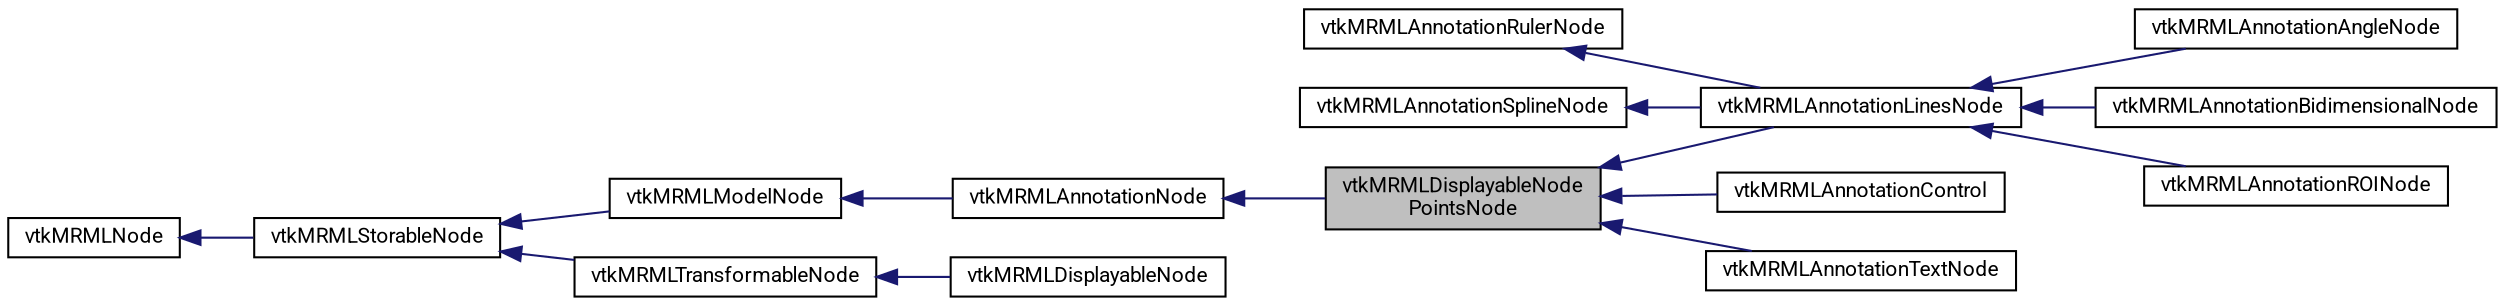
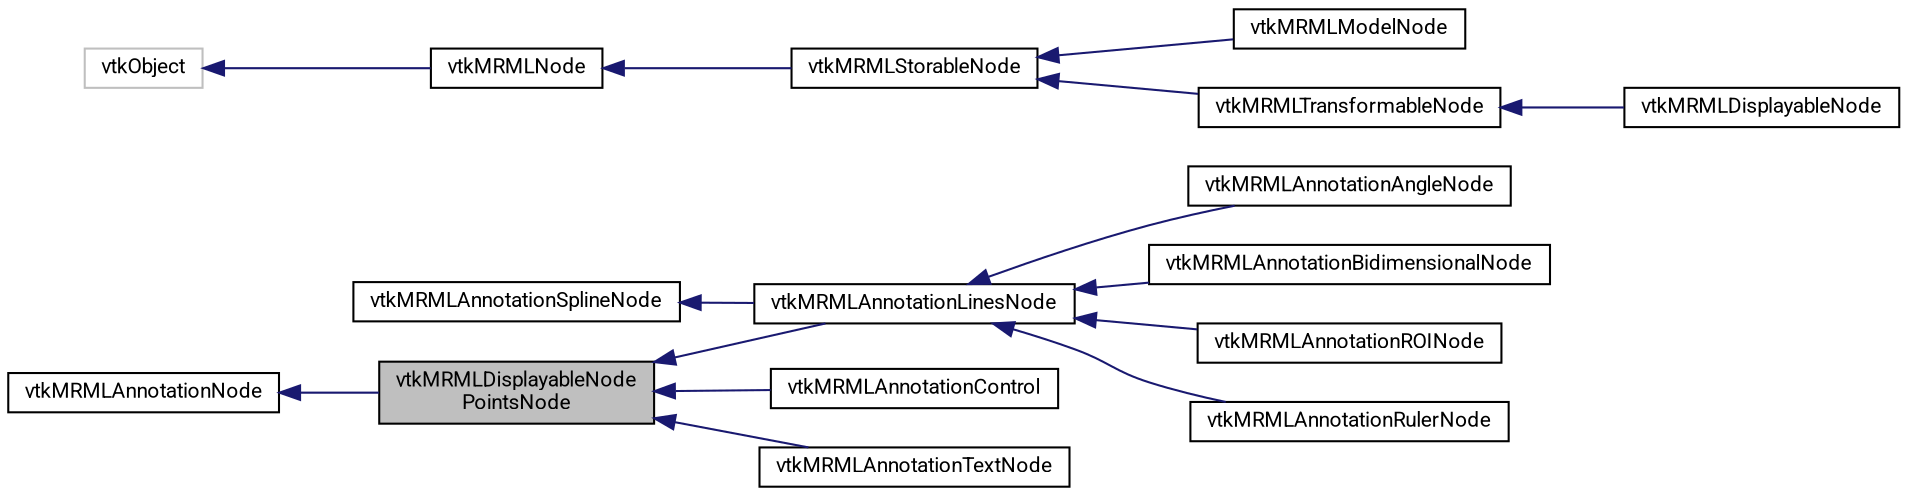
node "vtkObject": added
edge "vtkMRMLAnnotationLinesNode" -> "vtkMRMLAnnotationRulerNode": reversed
edge "vtkMRMLAnnotationNode" -> "vtkMRMLModelNode": removed
